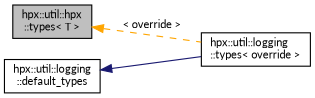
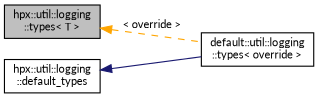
node "hpx::util::hpx ::types< T >": label "hpx::util::hpx ::types< T >" -> "hpx::util::logging ::types< T >"
node "hpx::util::logging ::types< override >": label "hpx::util::logging ::types< override >" -> "default::util::logging ::types< override >"
